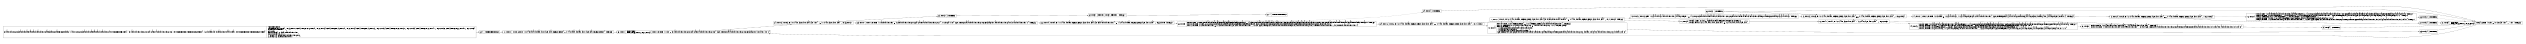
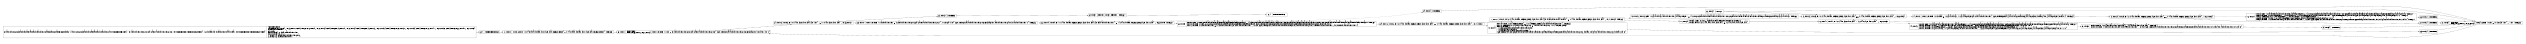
node "86: 0x0054": text "SYNTHETIC" -> "VIRTUAL"
node "61: ?": text "MTH_INVOKE_BLOCK" -> "MTH_EXIT_BLOCK"
